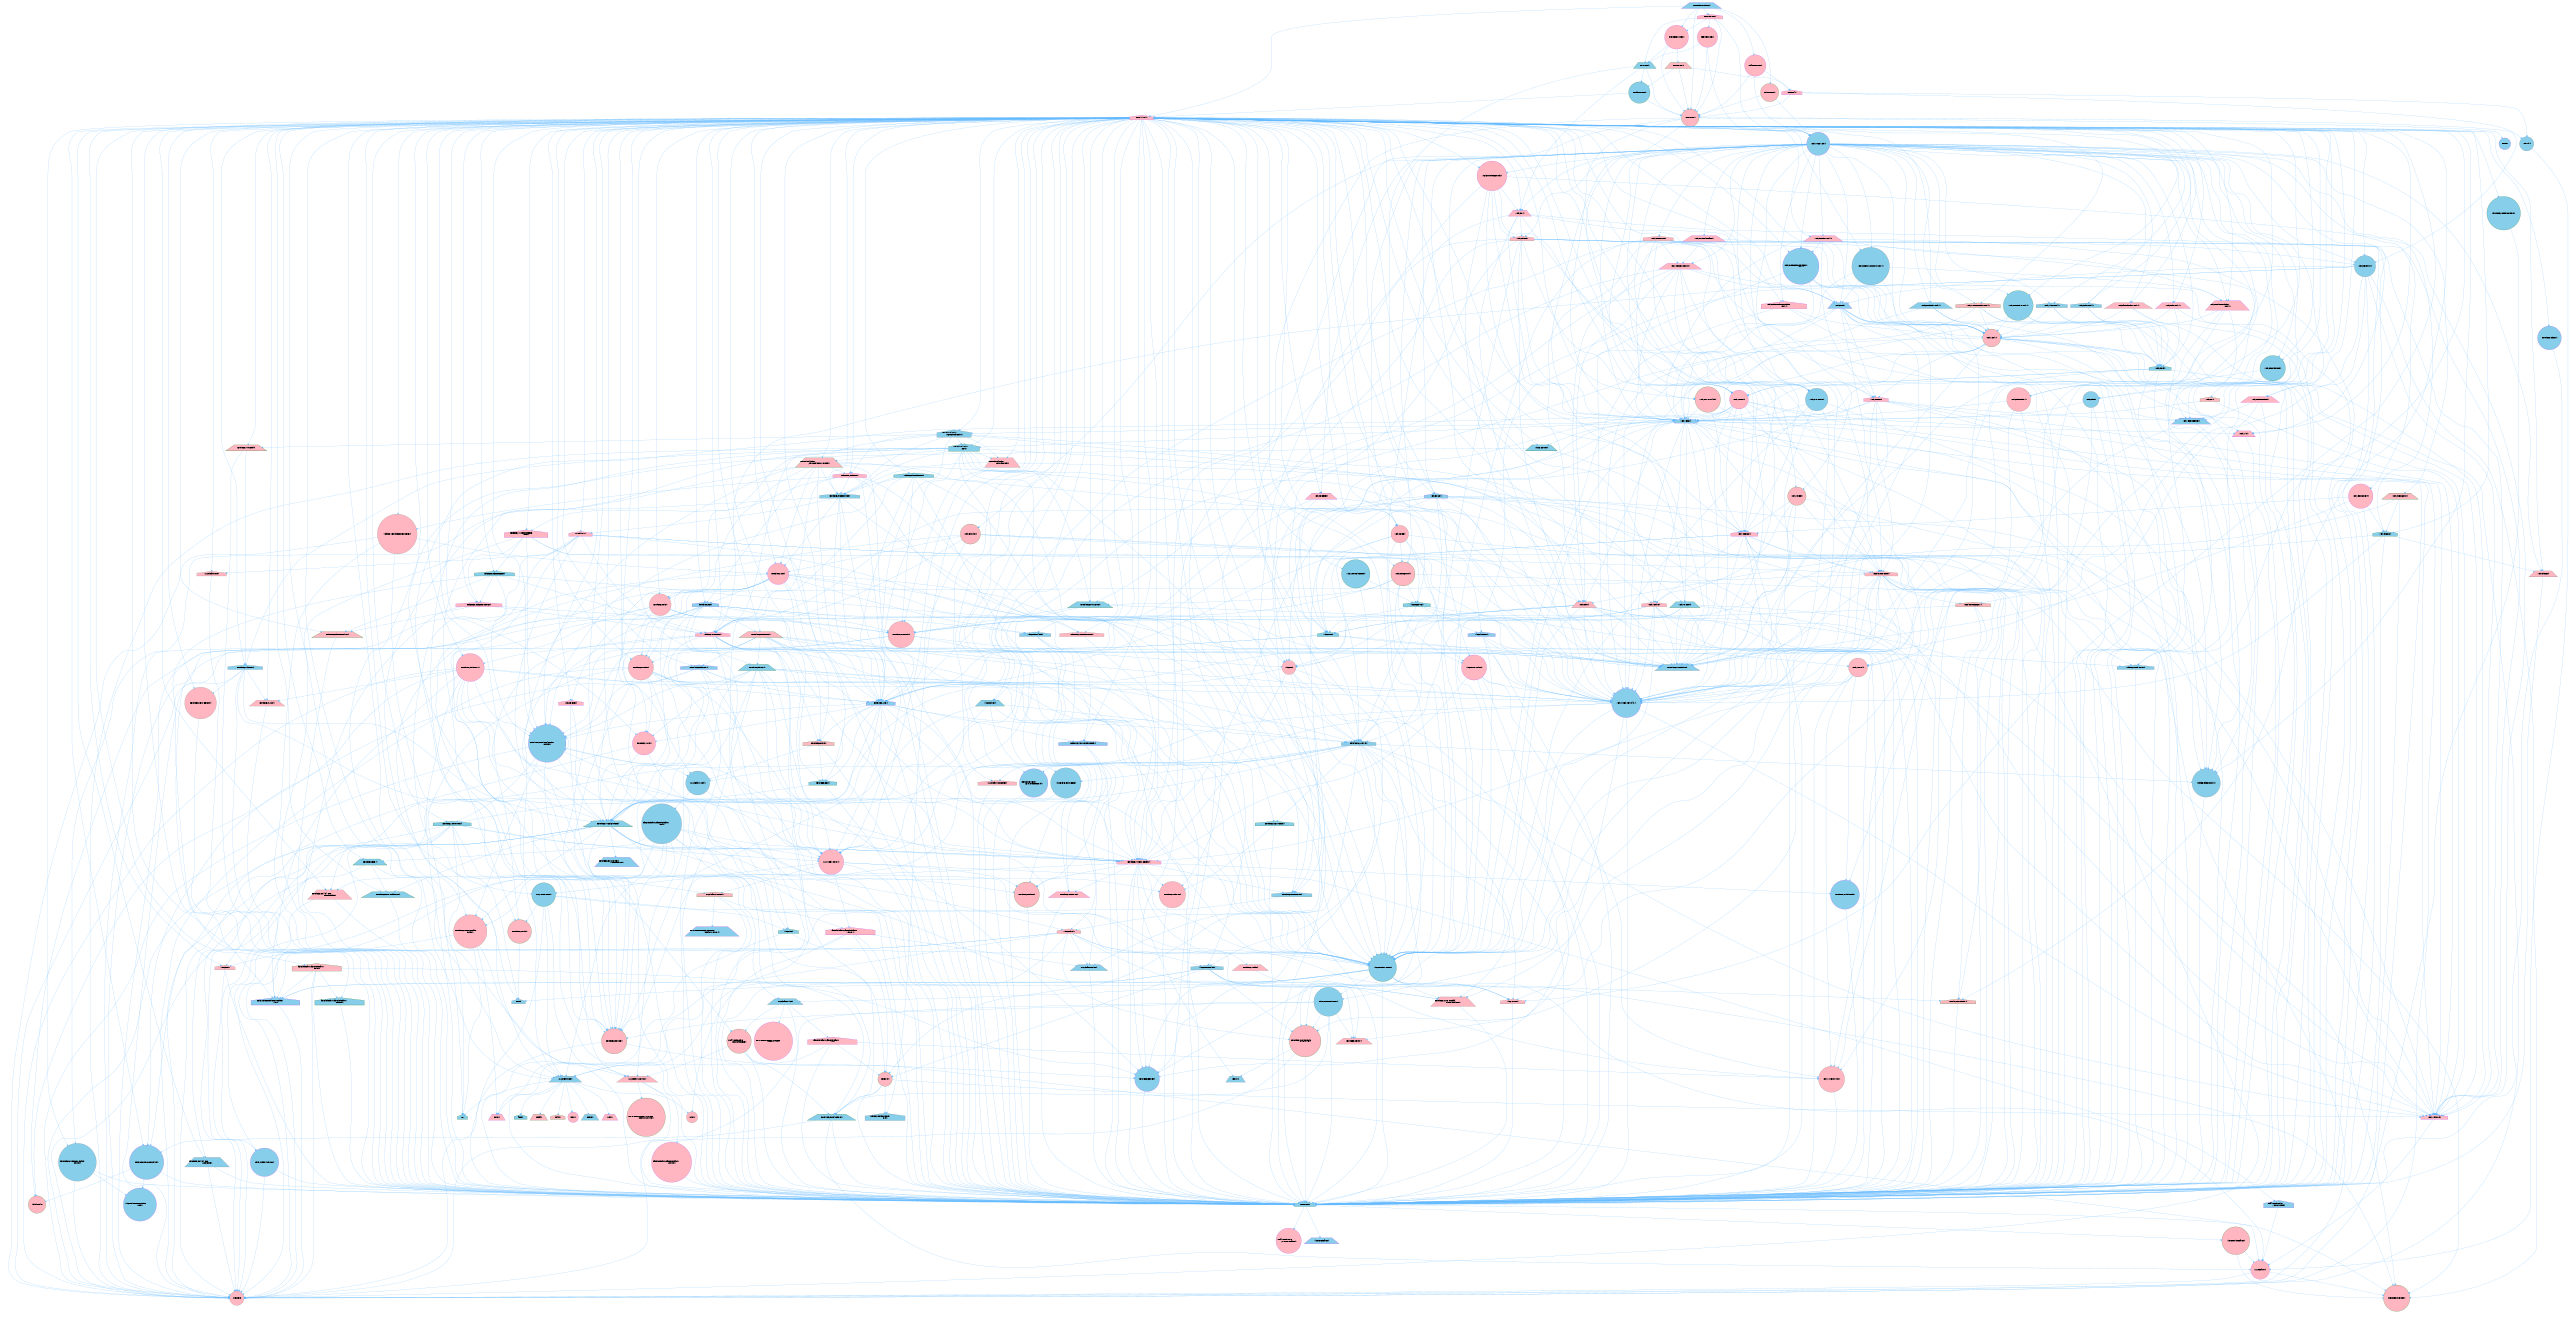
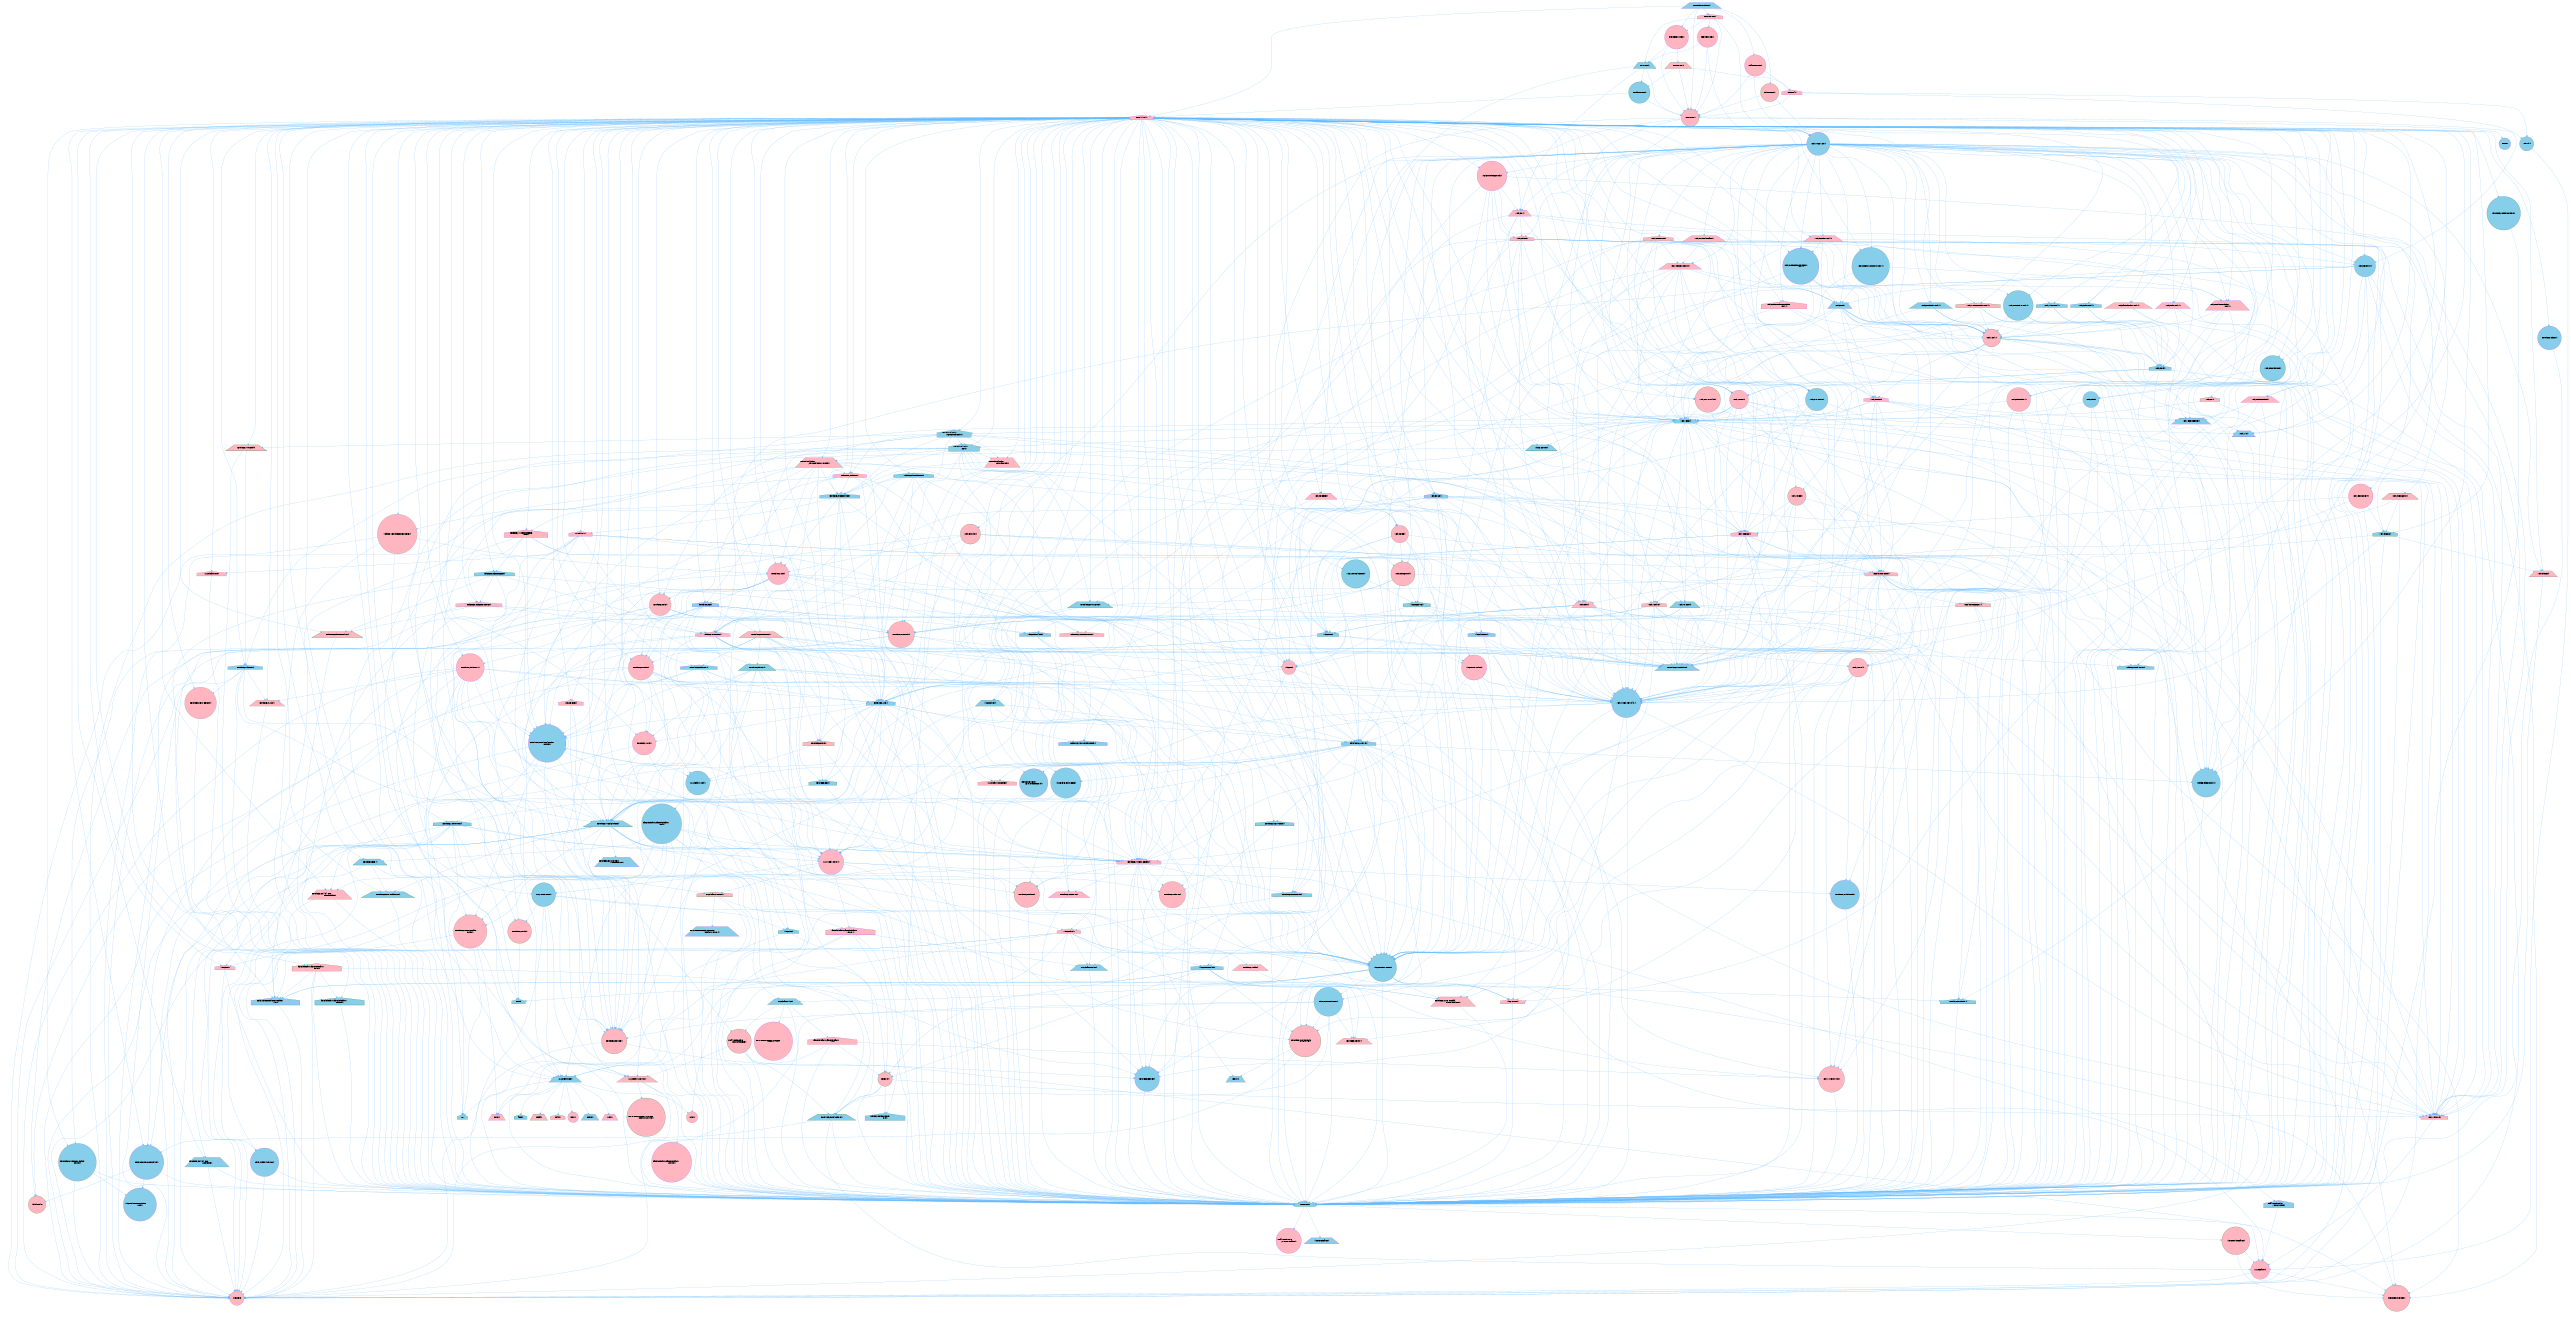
node "Math/Axis.h": fillcolor lightpink -> skyblue
edge "Internationalization /Text.h" -> "Templates/Tuple.h": now "Internationalization /Internationalization.h" -> "Templates/Tuple.h"
node "Logging/LogVerbosity.h": fillcolor lightpink -> skyblue
